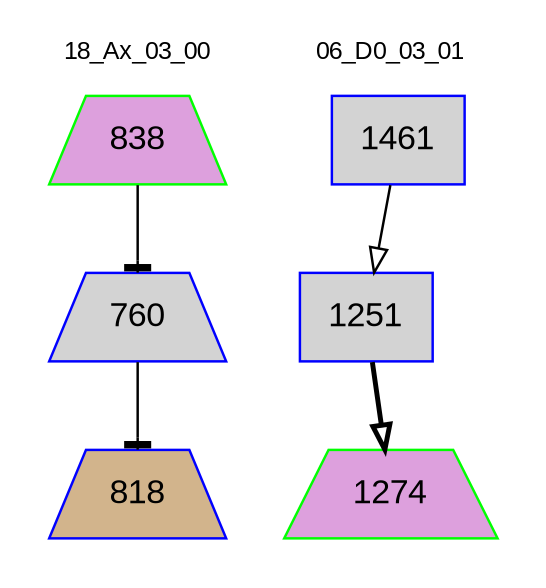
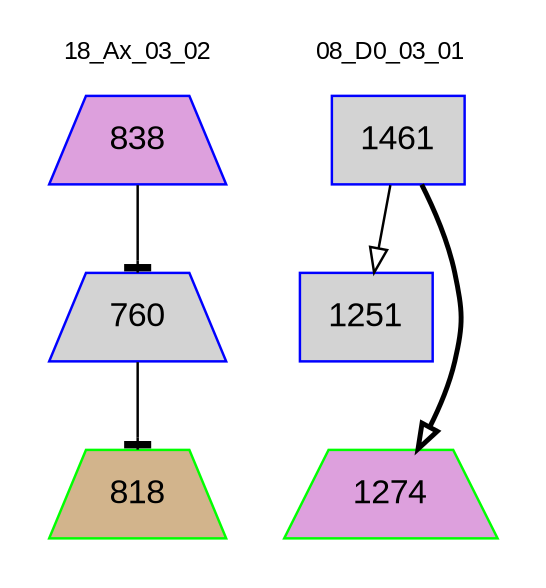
cluster "18_Ax_03_00": label "18_Ax_03_00" -> "18_Ax_03_02"
cluster "06_D0_03_01": label "06_D0_03_01" -> "08_D0_03_01"
node "838": color green -> blue
edge "1251" -> "1274": now "1461" -> "1274"
node "818": color blue -> green
